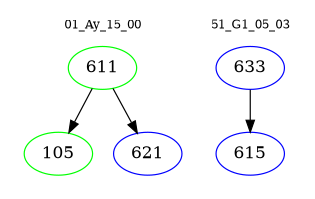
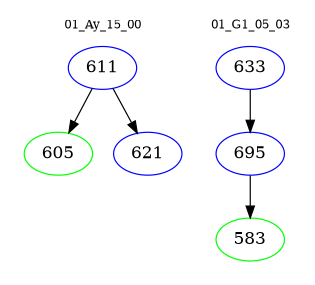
cluster "51_G1_05_03": label "51_G1_05_03" -> "01_G1_05_03"
node "611": color green -> blue
node "105": label "105" -> "605"
node "615": label "615" -> "695"
node "583": added
